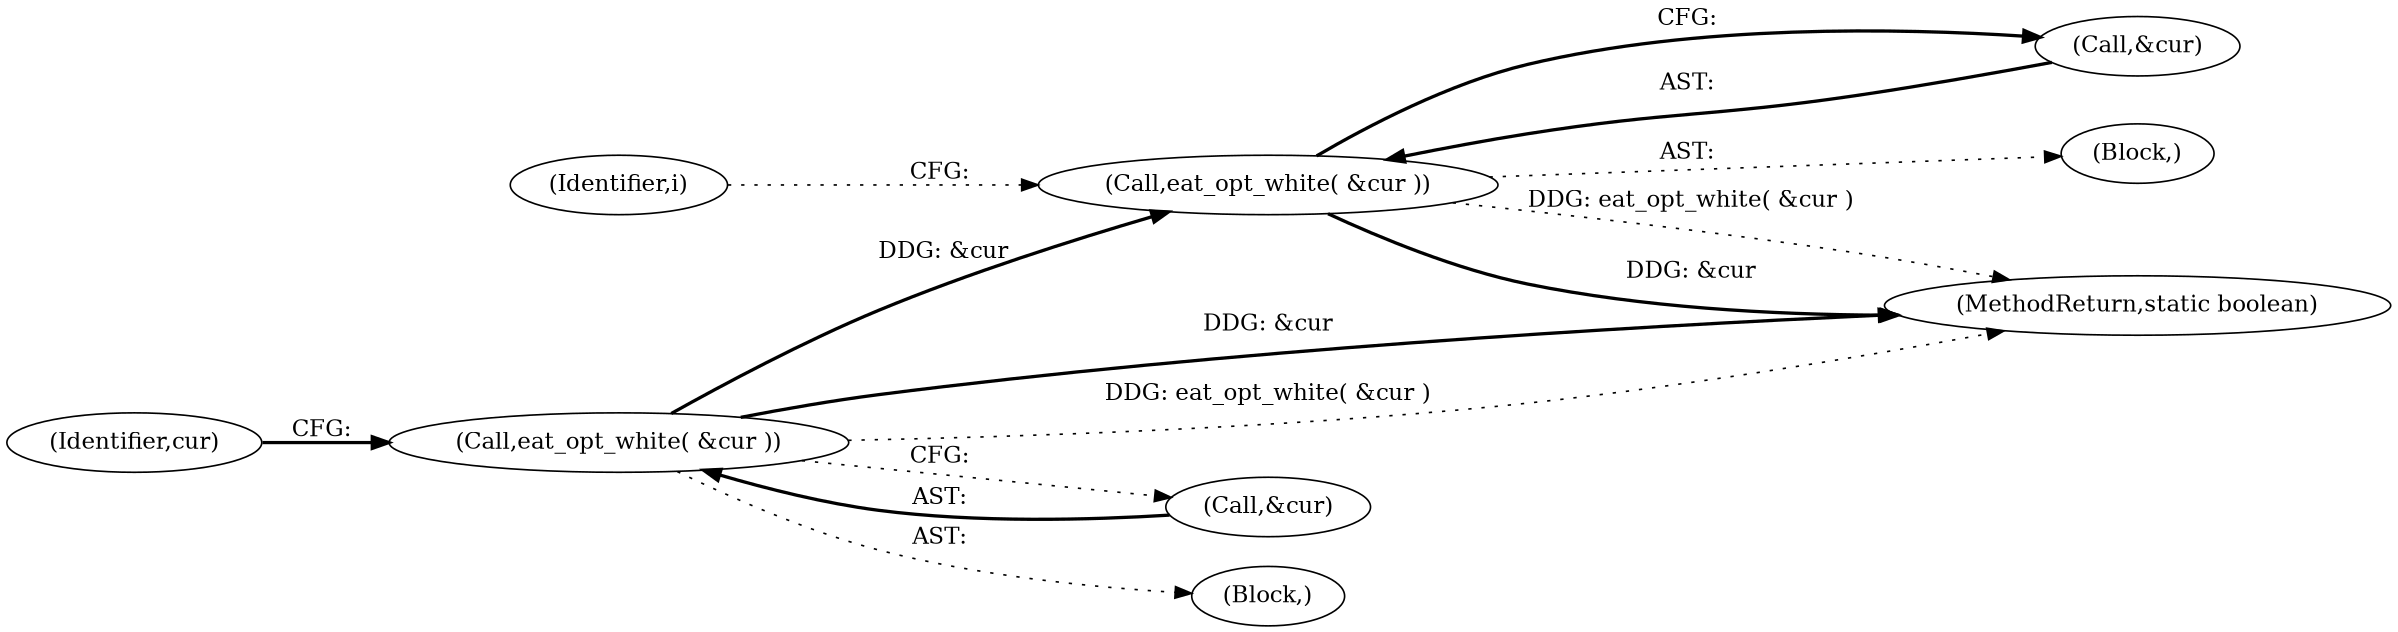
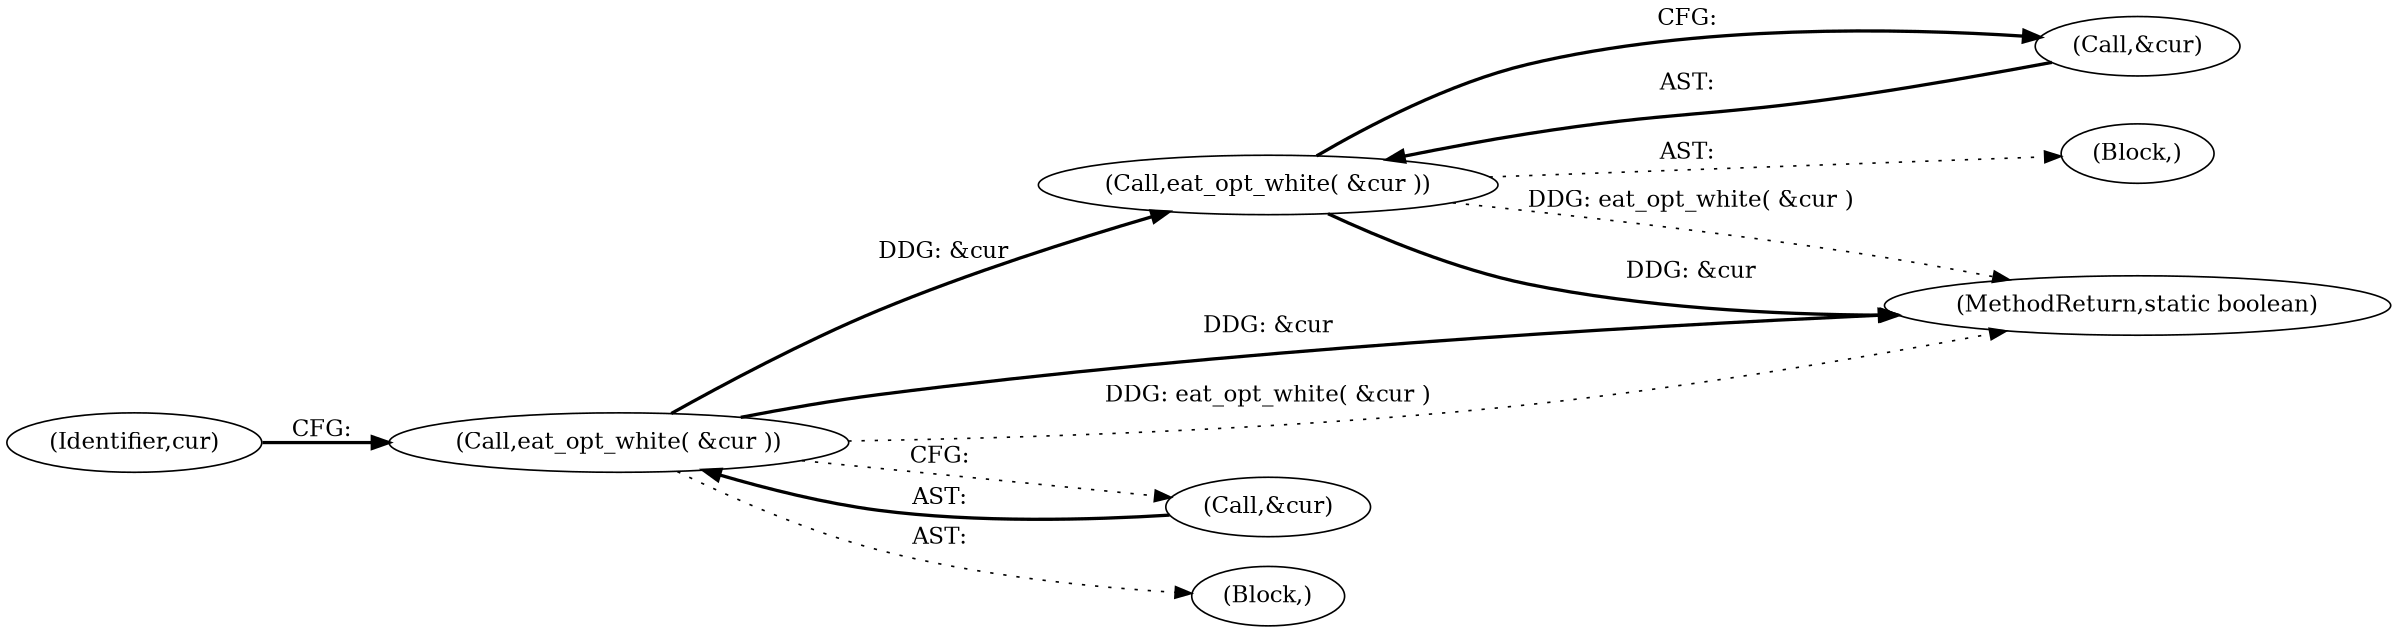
node "(Identifier,i)": removed
